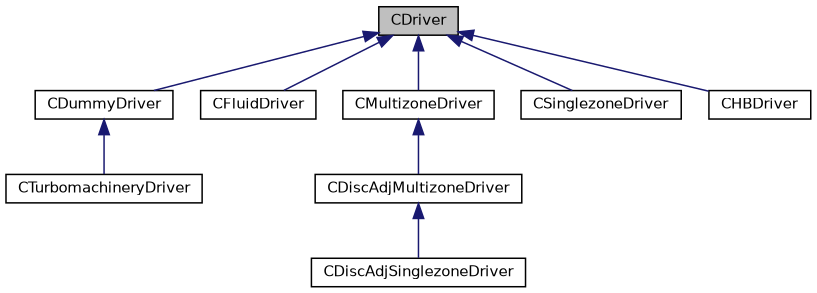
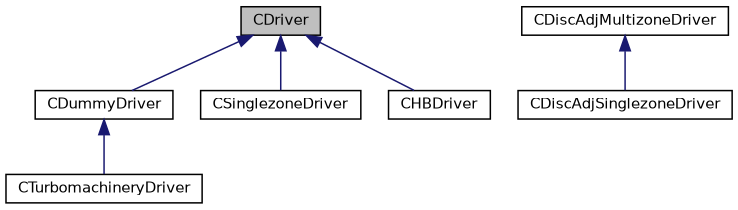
node "CFluidDriver": removed
node "CMultizoneDriver": removed
